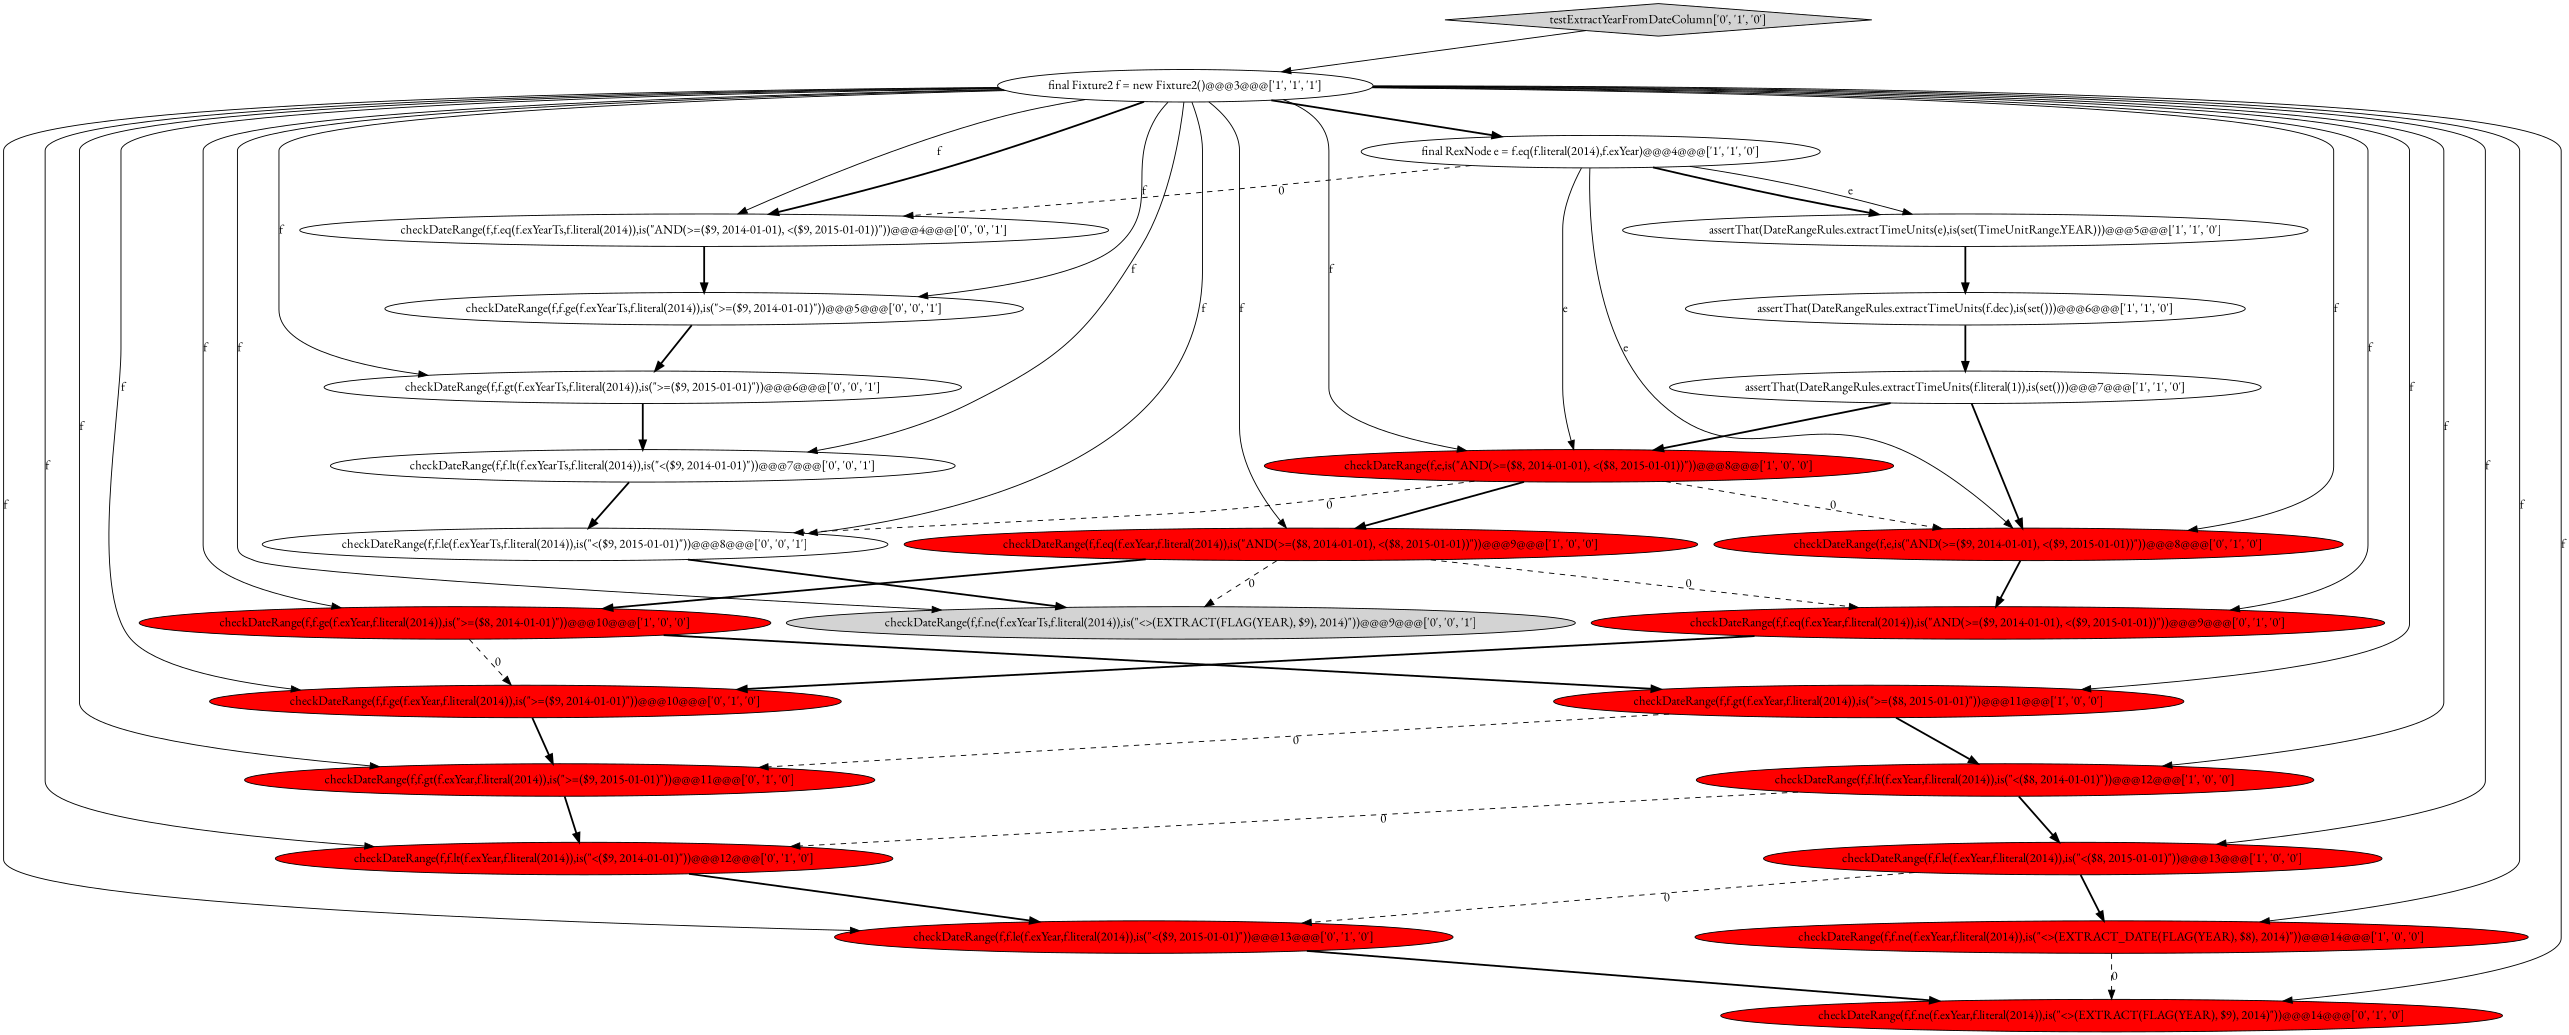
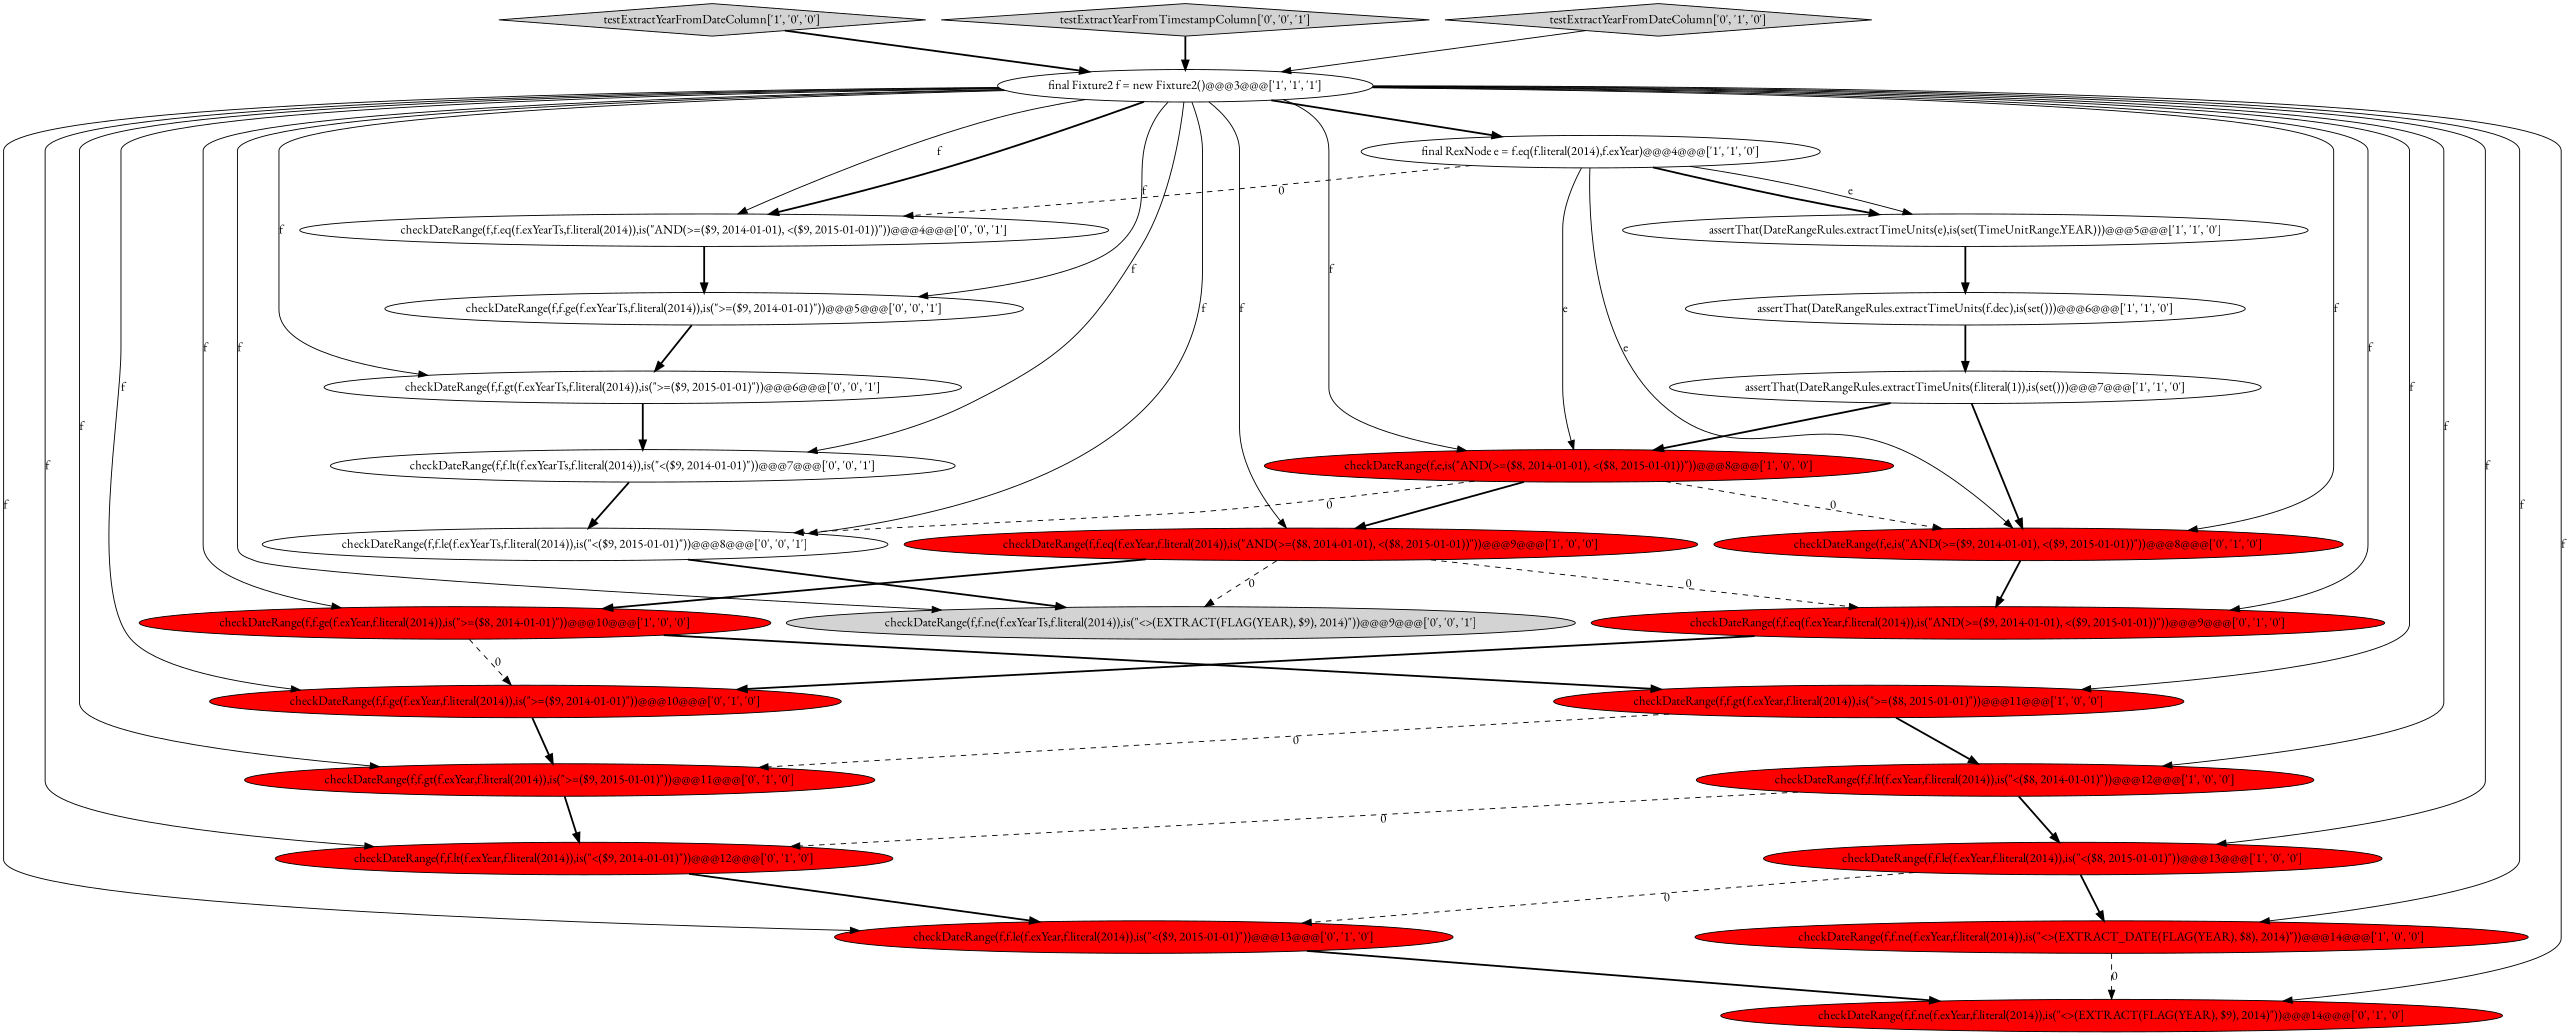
node "testExtractYearFromDateColumn['1', '0', '0']": added
node "testExtractYearFromTimestampColumn['0', '0', '1']": added
